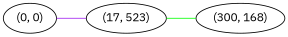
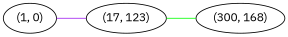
node "(0, 0)": label "(0, 0)" -> "(1, 0)"
node "(17, 523)": label "(17, 523)" -> "(17, 123)"
